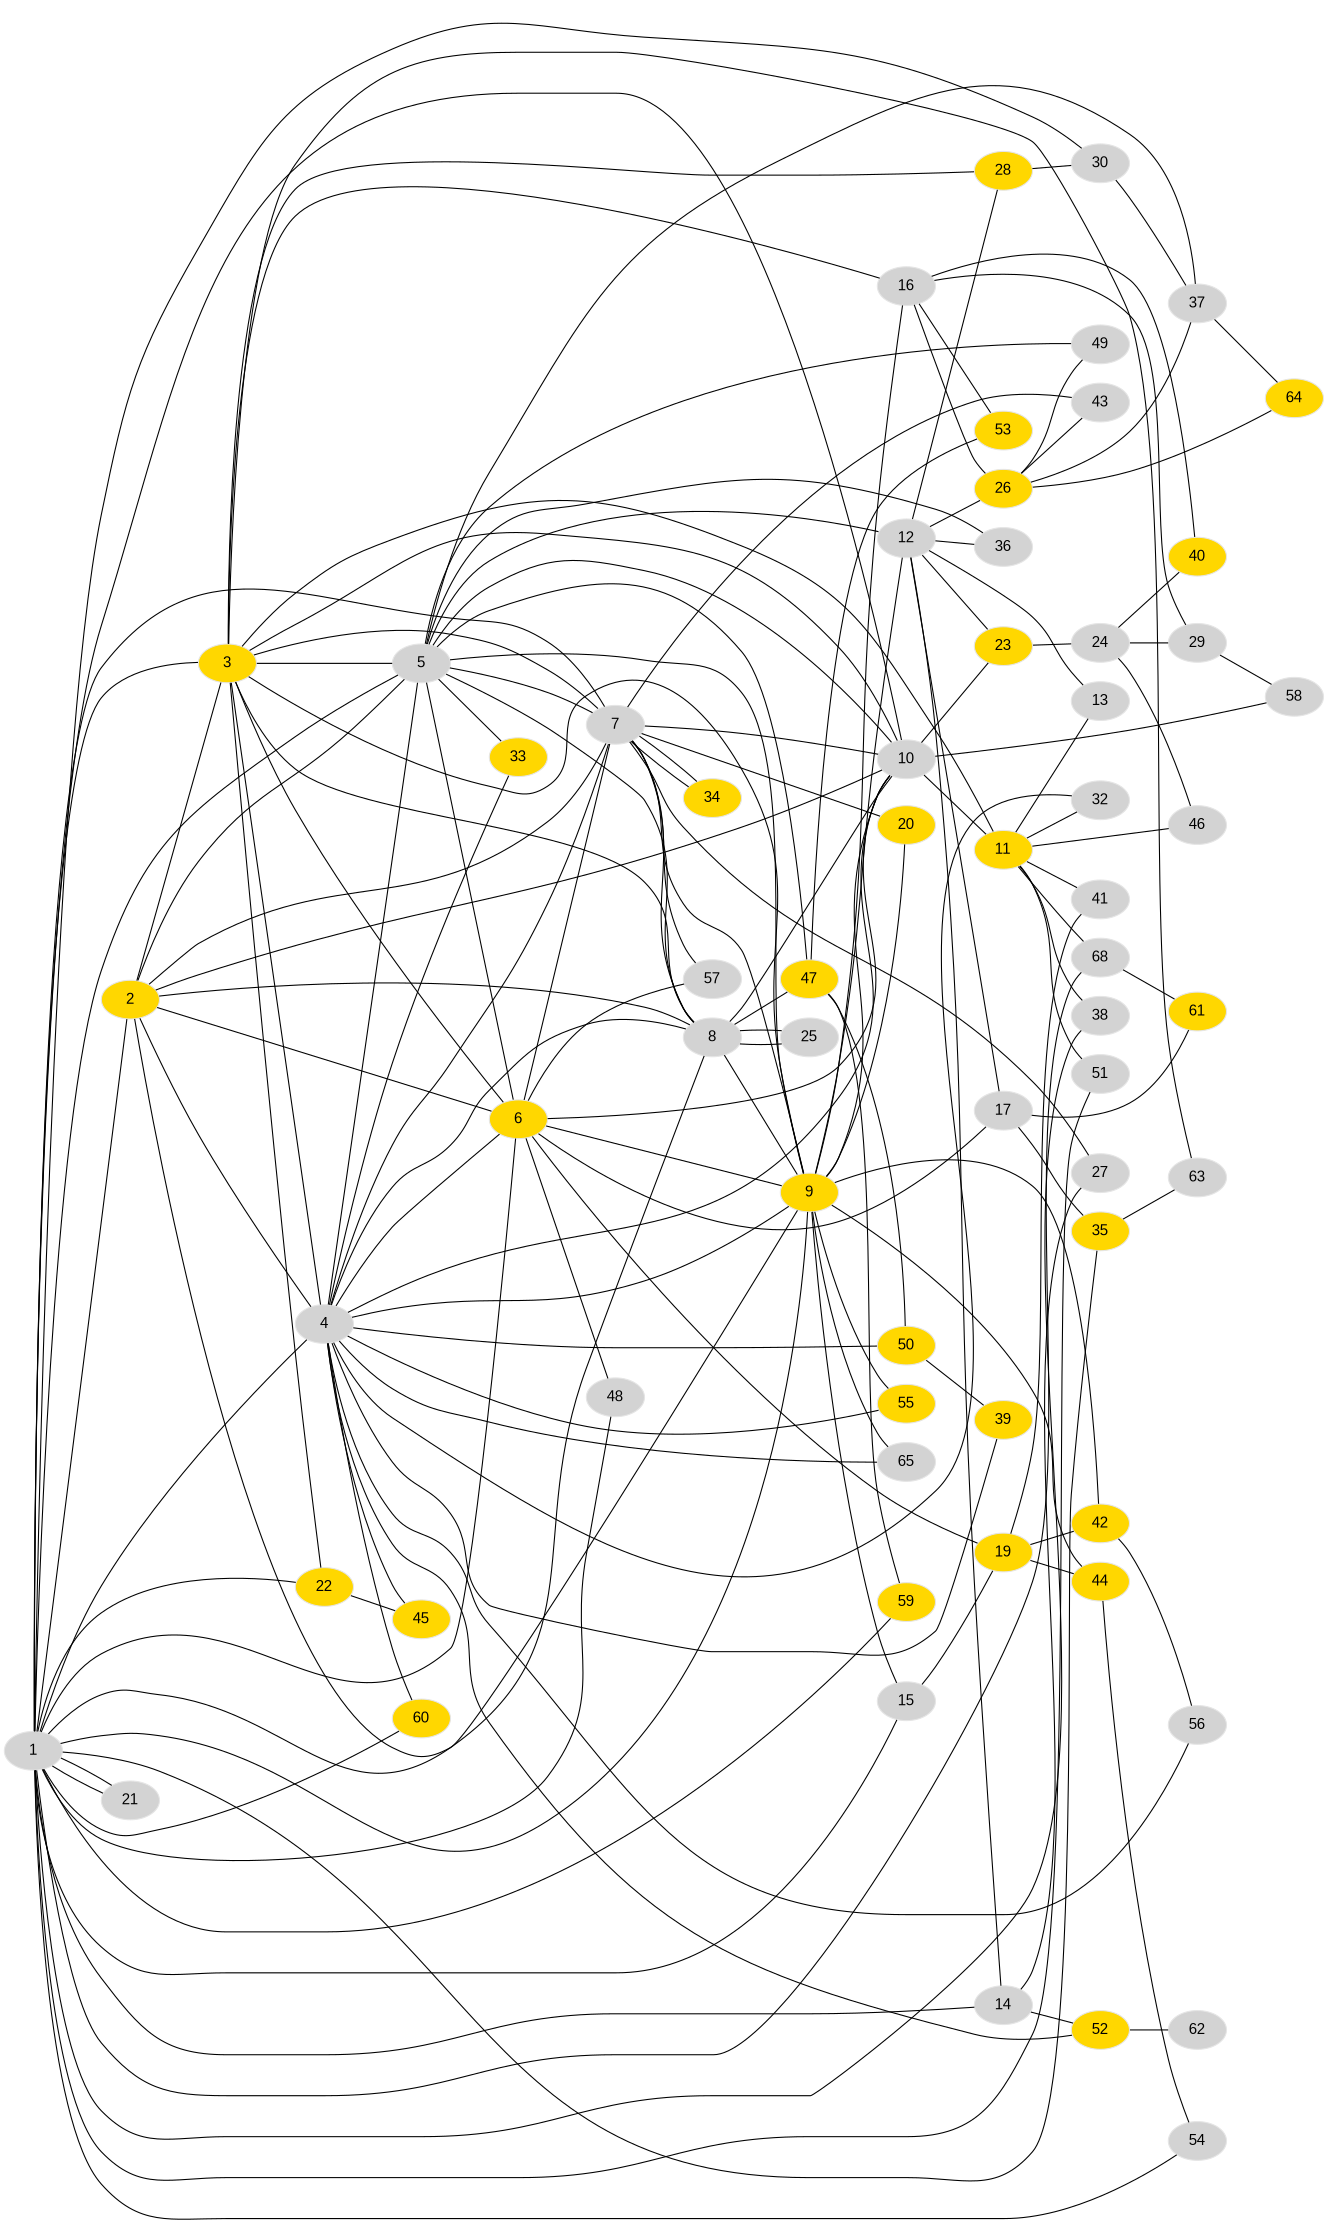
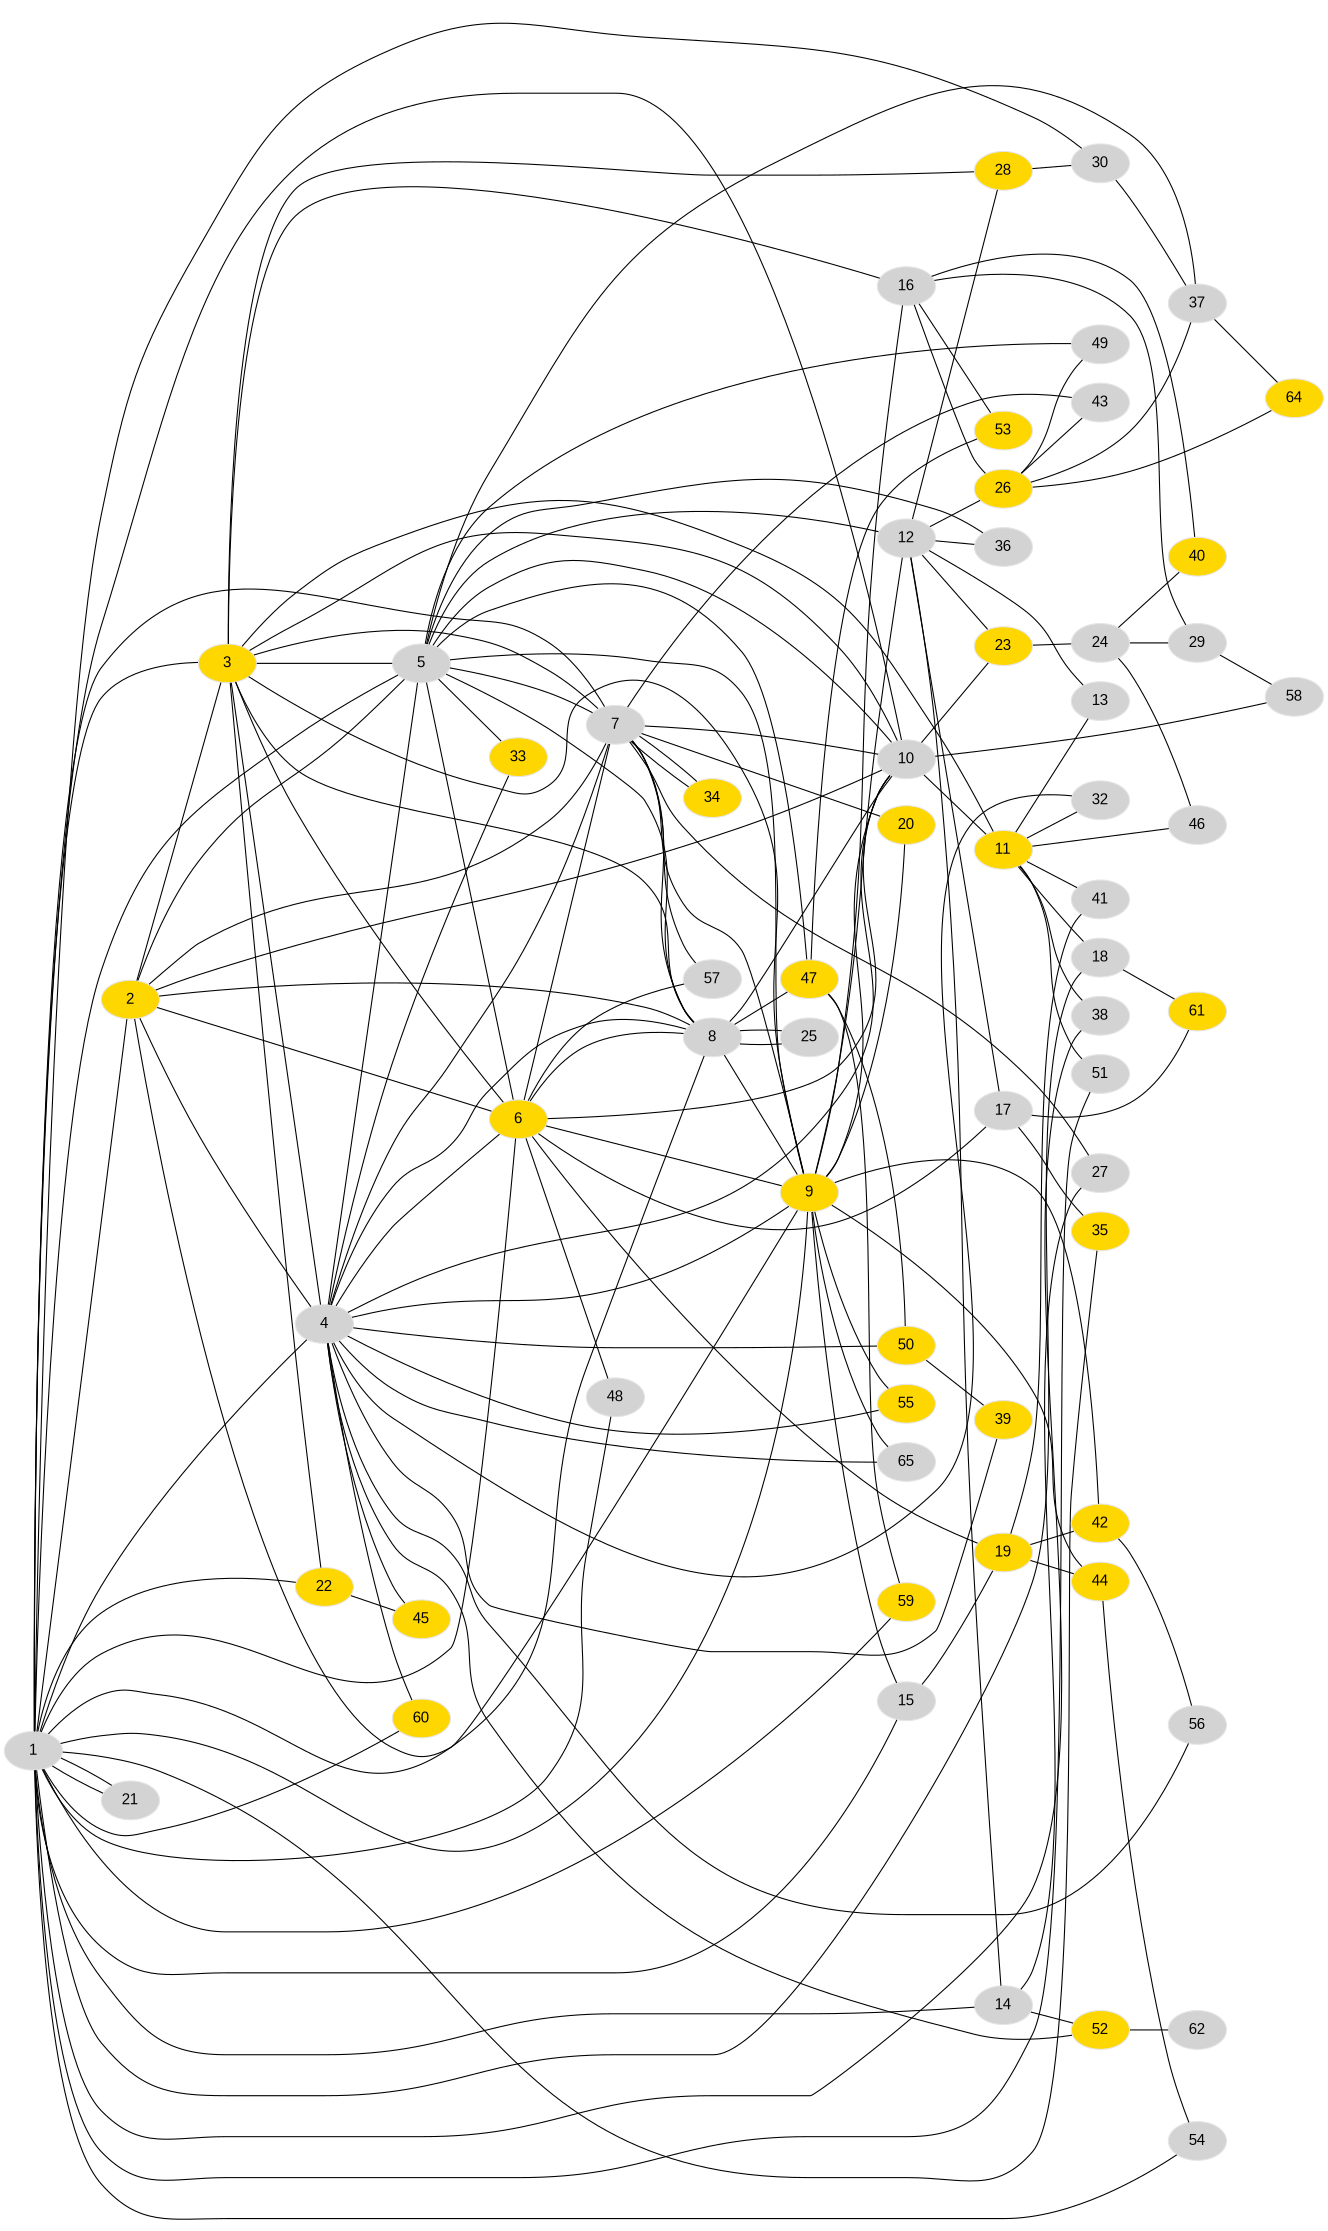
node "68": label "68" -> "18"
edge "8" -- "6": added
node "63": removed
